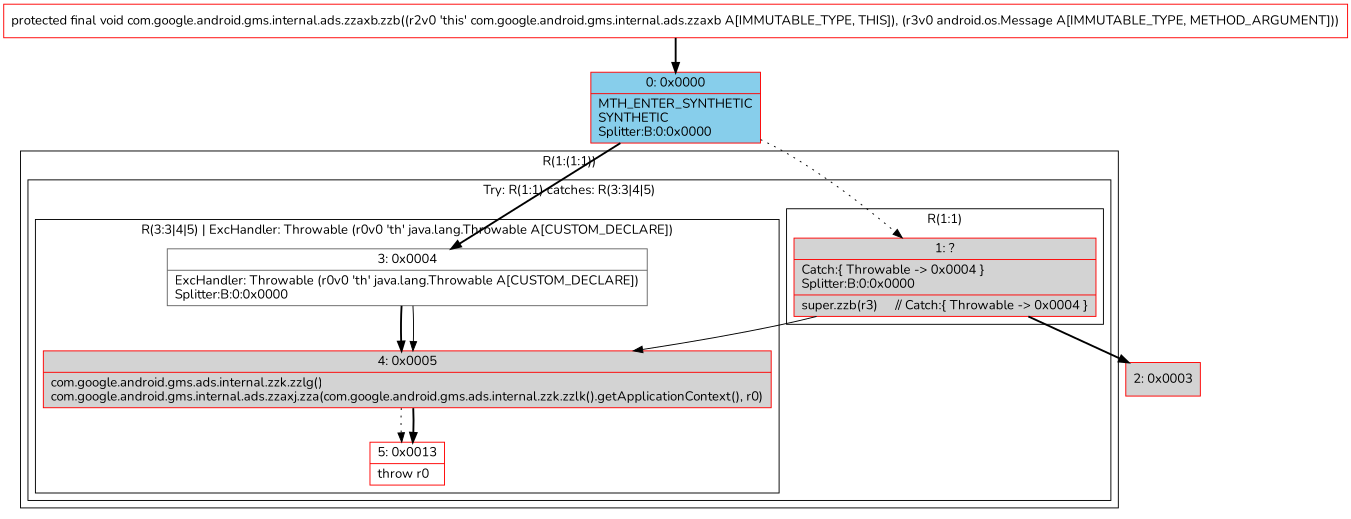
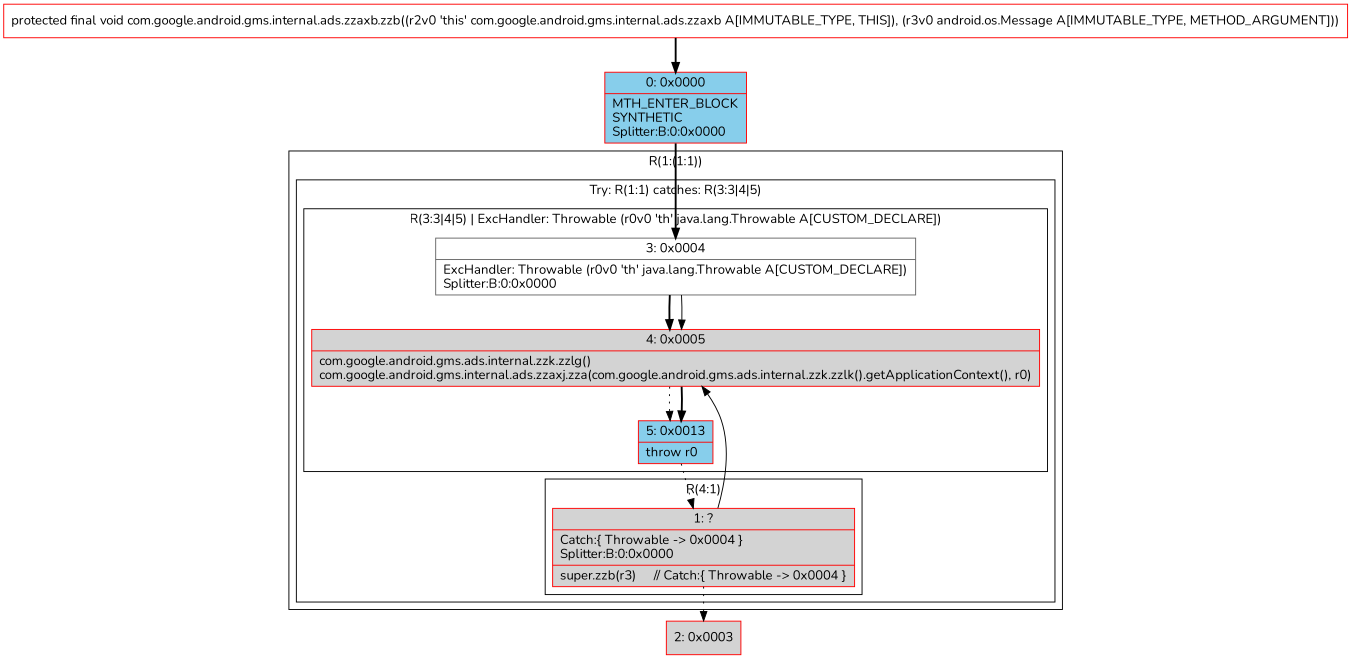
node "0: 0x0000": text "MTH_ENTER_SYNTHETIC" -> "MTH_ENTER_BLOCK"
edge "0: 0x0000" -> "1: ?": now "5: 0x0013" -> "1: ?"
cluster "R(1:1)": label "R(1:1)" -> "R(4:1)"
edge "1: ?" -> "2: 0x0003": style bold -> dotted
node "5: 0x0013": fillcolor white -> skyblue
